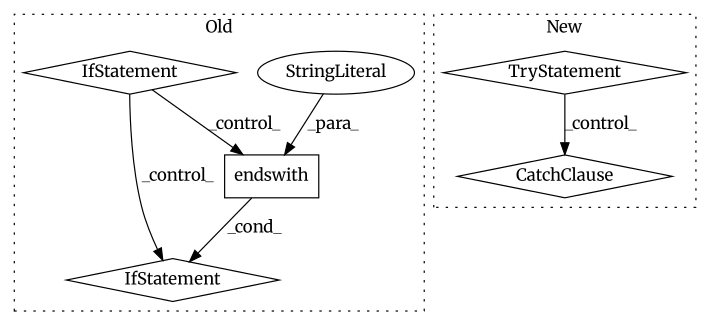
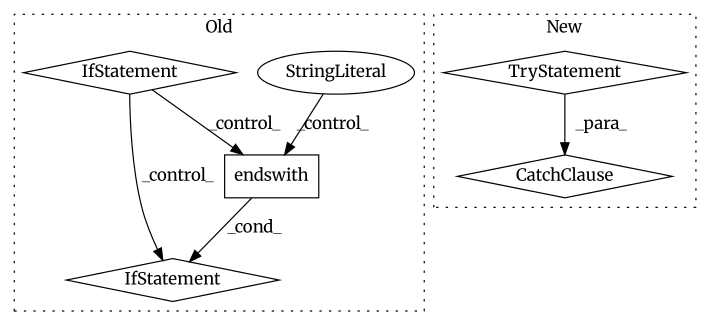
edge "StringLiteral" -> "endswith": label "_para_" -> "_control_"
edge "TryStatement" -> "CatchClause": label "_control_" -> "_para_"
